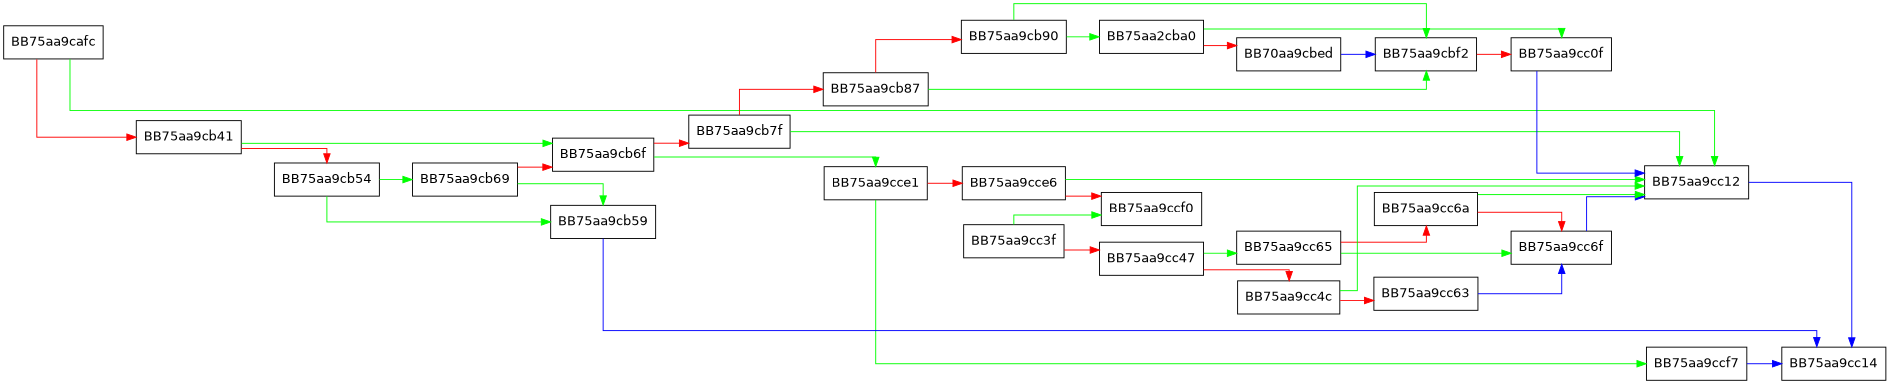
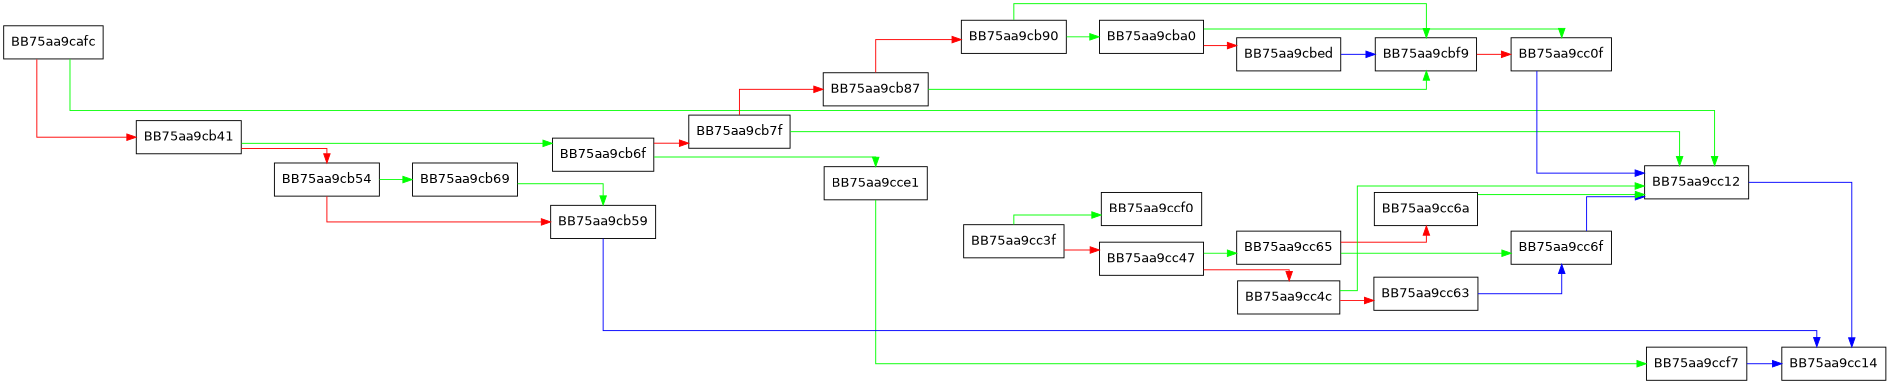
node "BB75aa2cba0": label "BB75aa2cba0" -> "BB75aa9cba0"
node "BB70aa9cbed": label "BB70aa9cbed" -> "BB75aa9cbed"
node "BB75aa9cbf2": label "BB75aa9cbf2" -> "BB75aa9cbf9"
edge "BB75aa9cb69" -> "BB75aa9cb6f": removed
node "BB75aa9cce6": removed
edge "BB75aa9cc6a" -> "BB75aa9cc6f": removed
edge "BB75aa9cb54" -> "BB75aa9cb59": color green -> red
